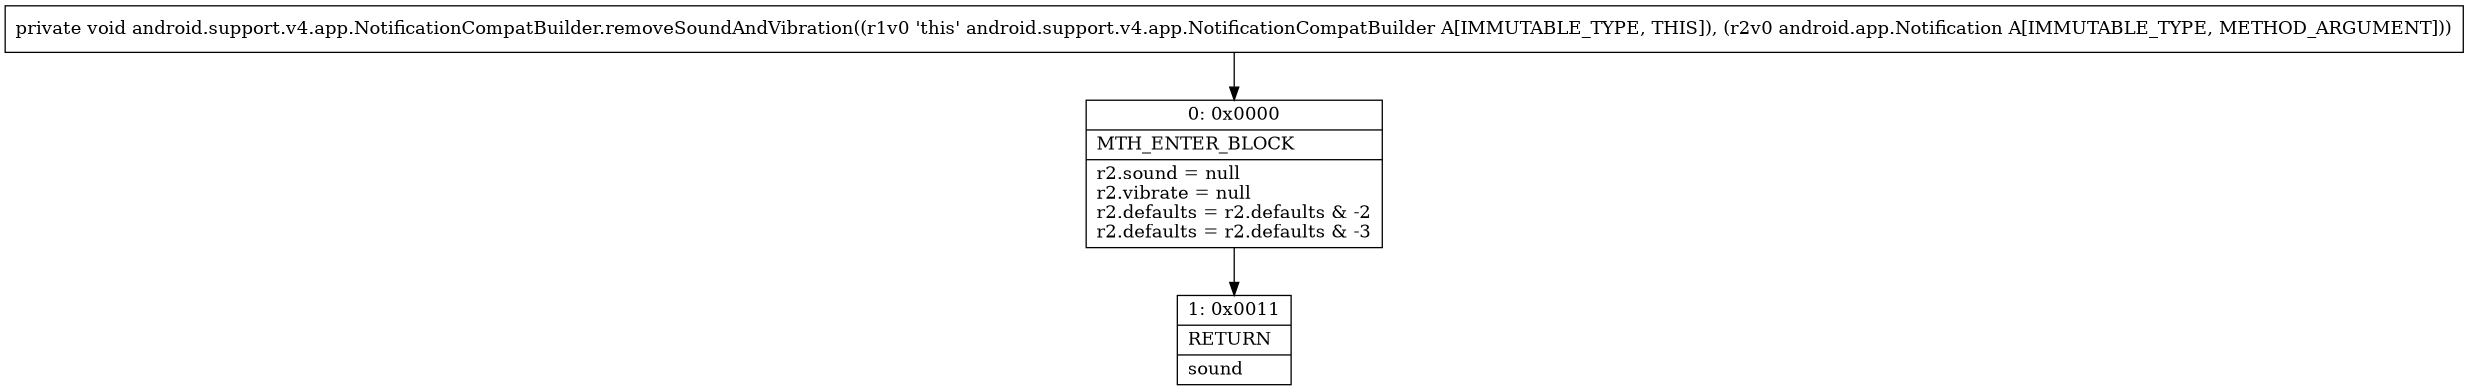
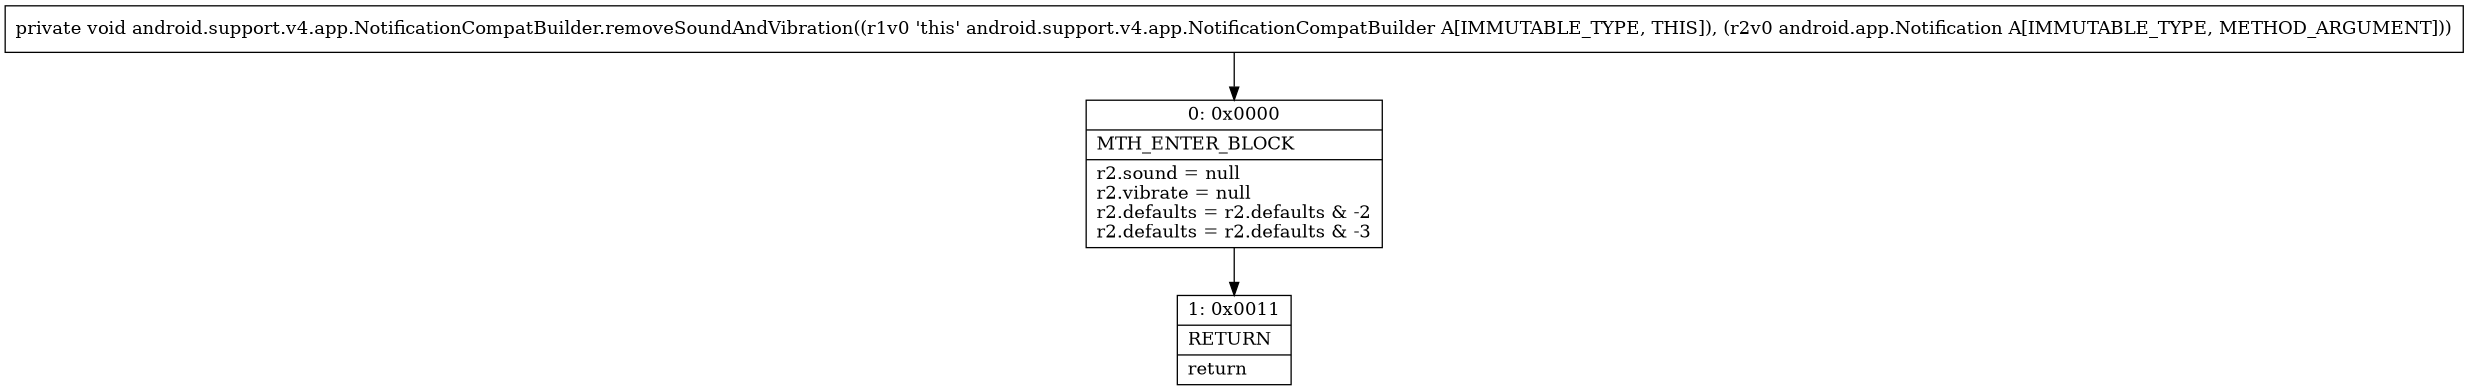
node "1: 0x0011": text "sound" -> "return"
